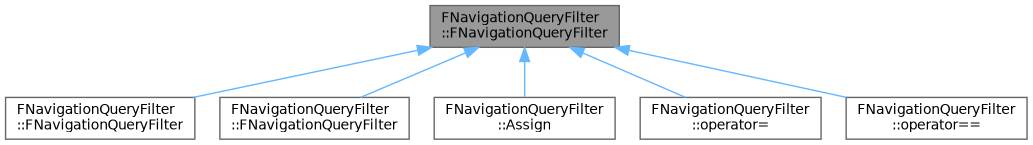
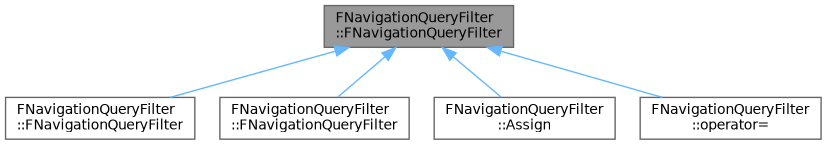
node "FNavigationQueryFilter ::operator==": removed
